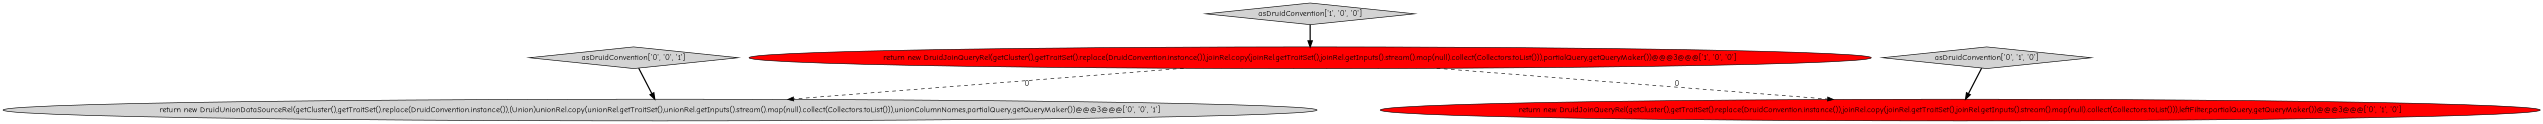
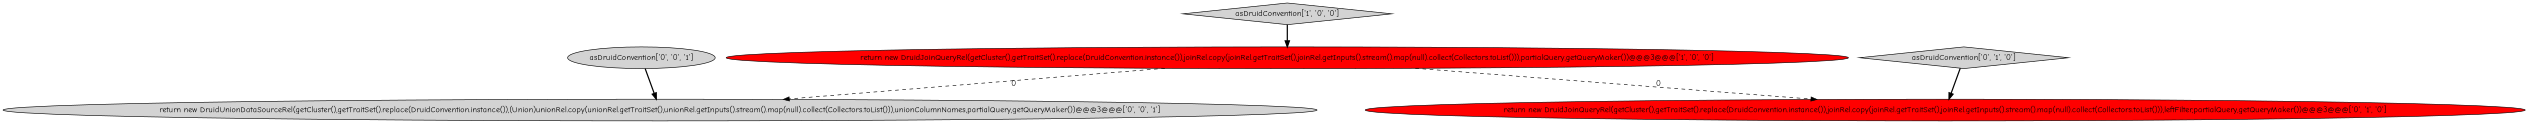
node "asDruidConvention['0', '0', '1']": shape diamond -> ellipse
